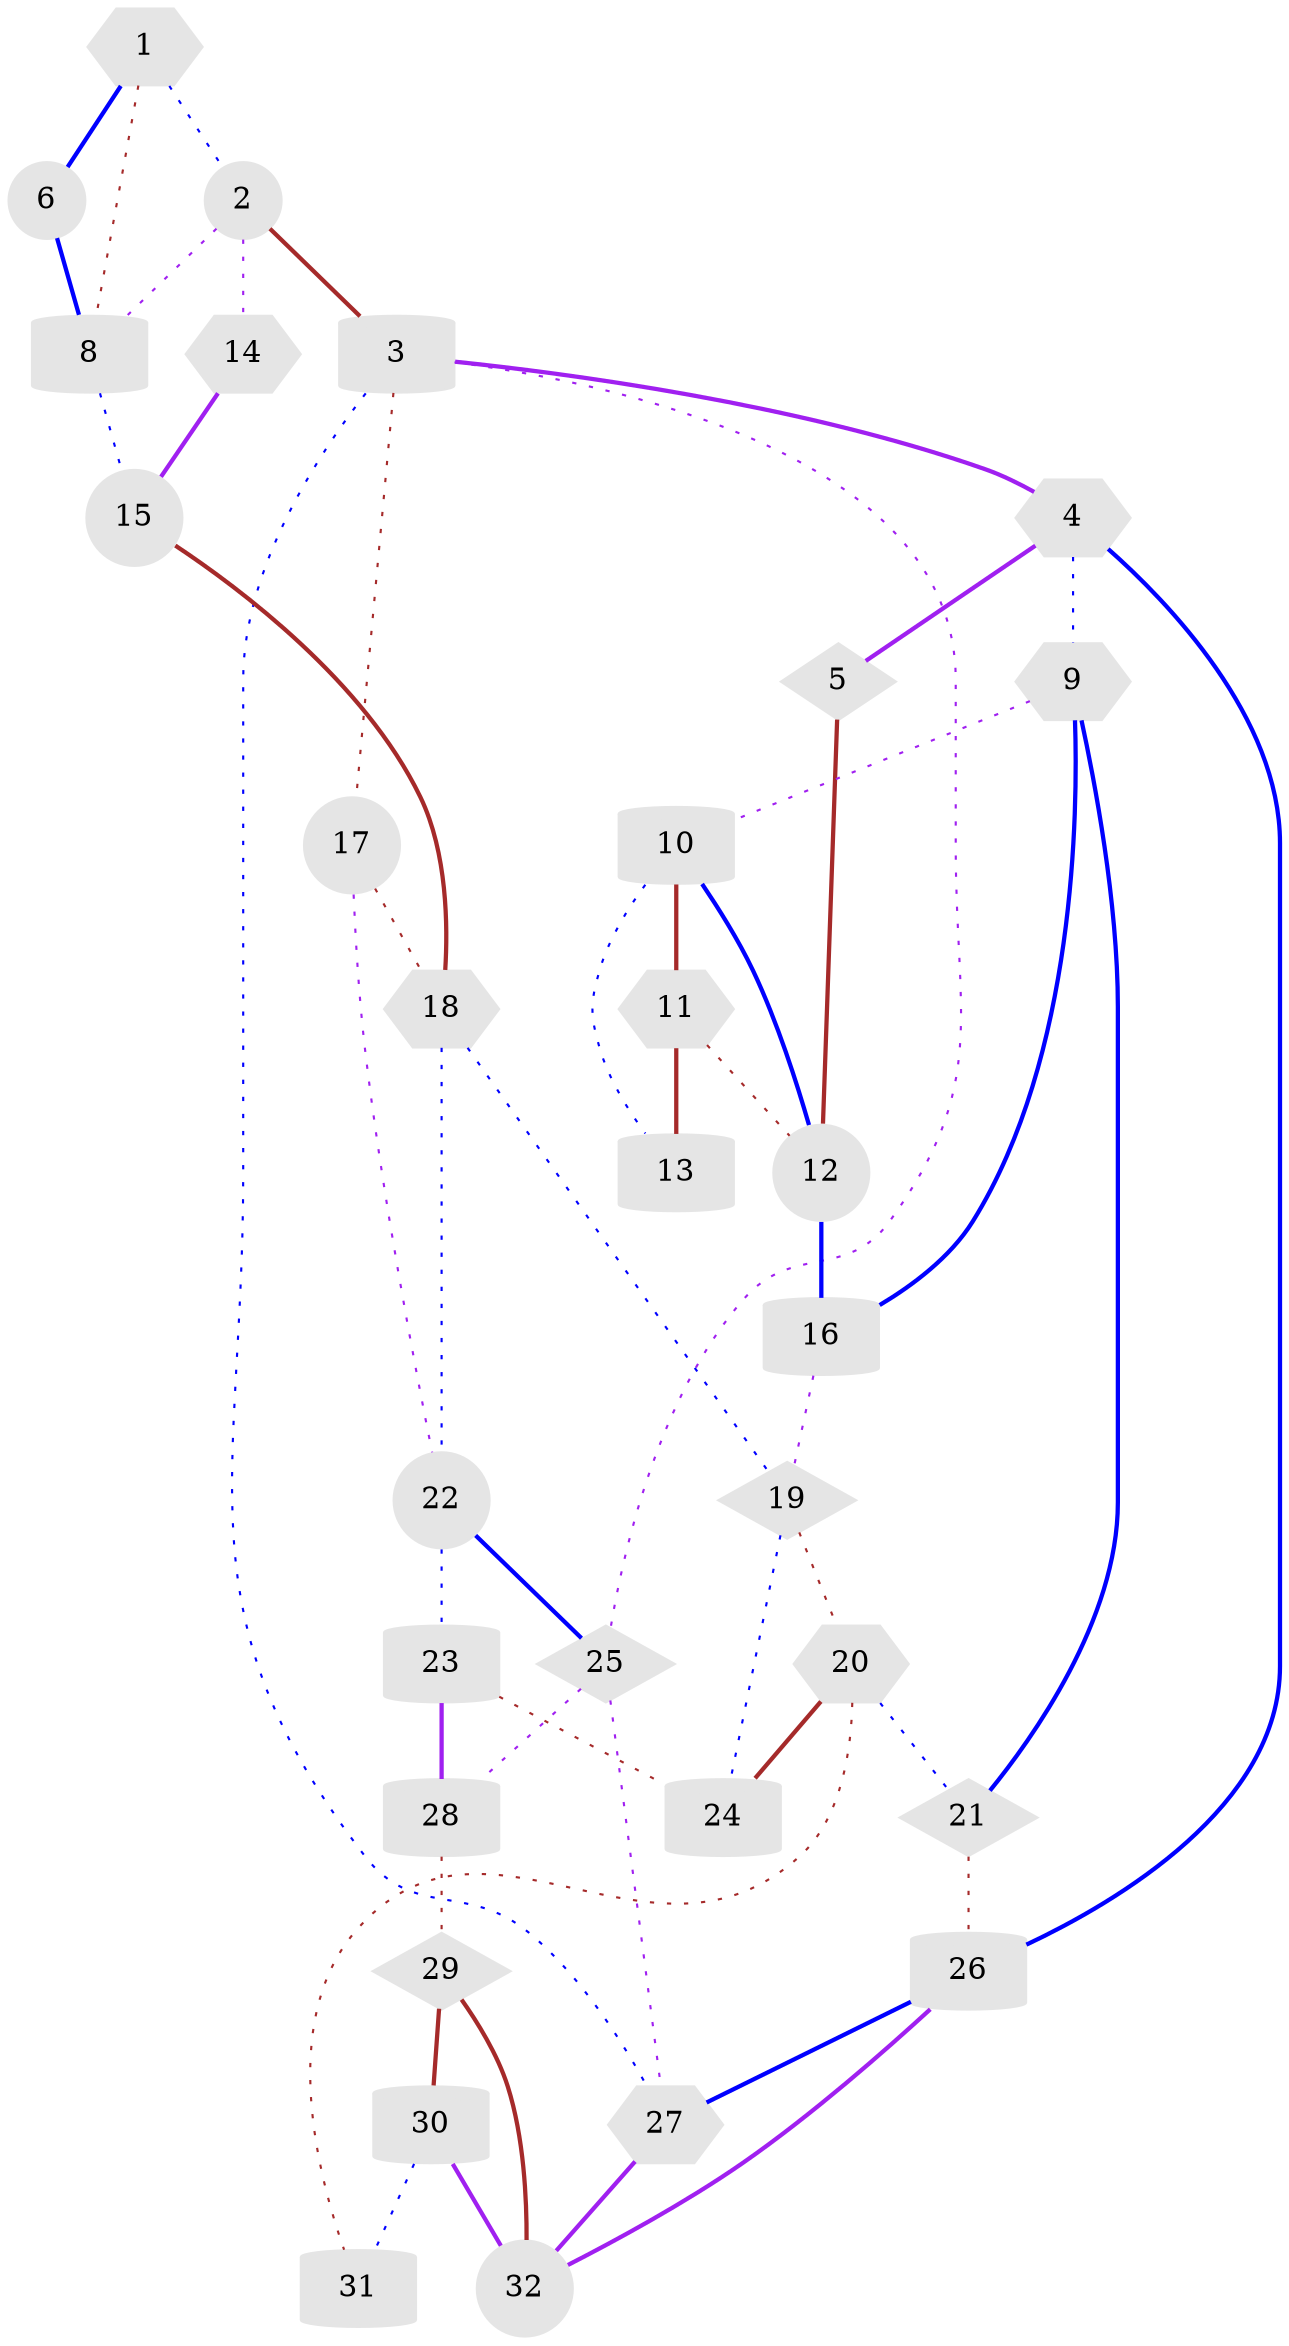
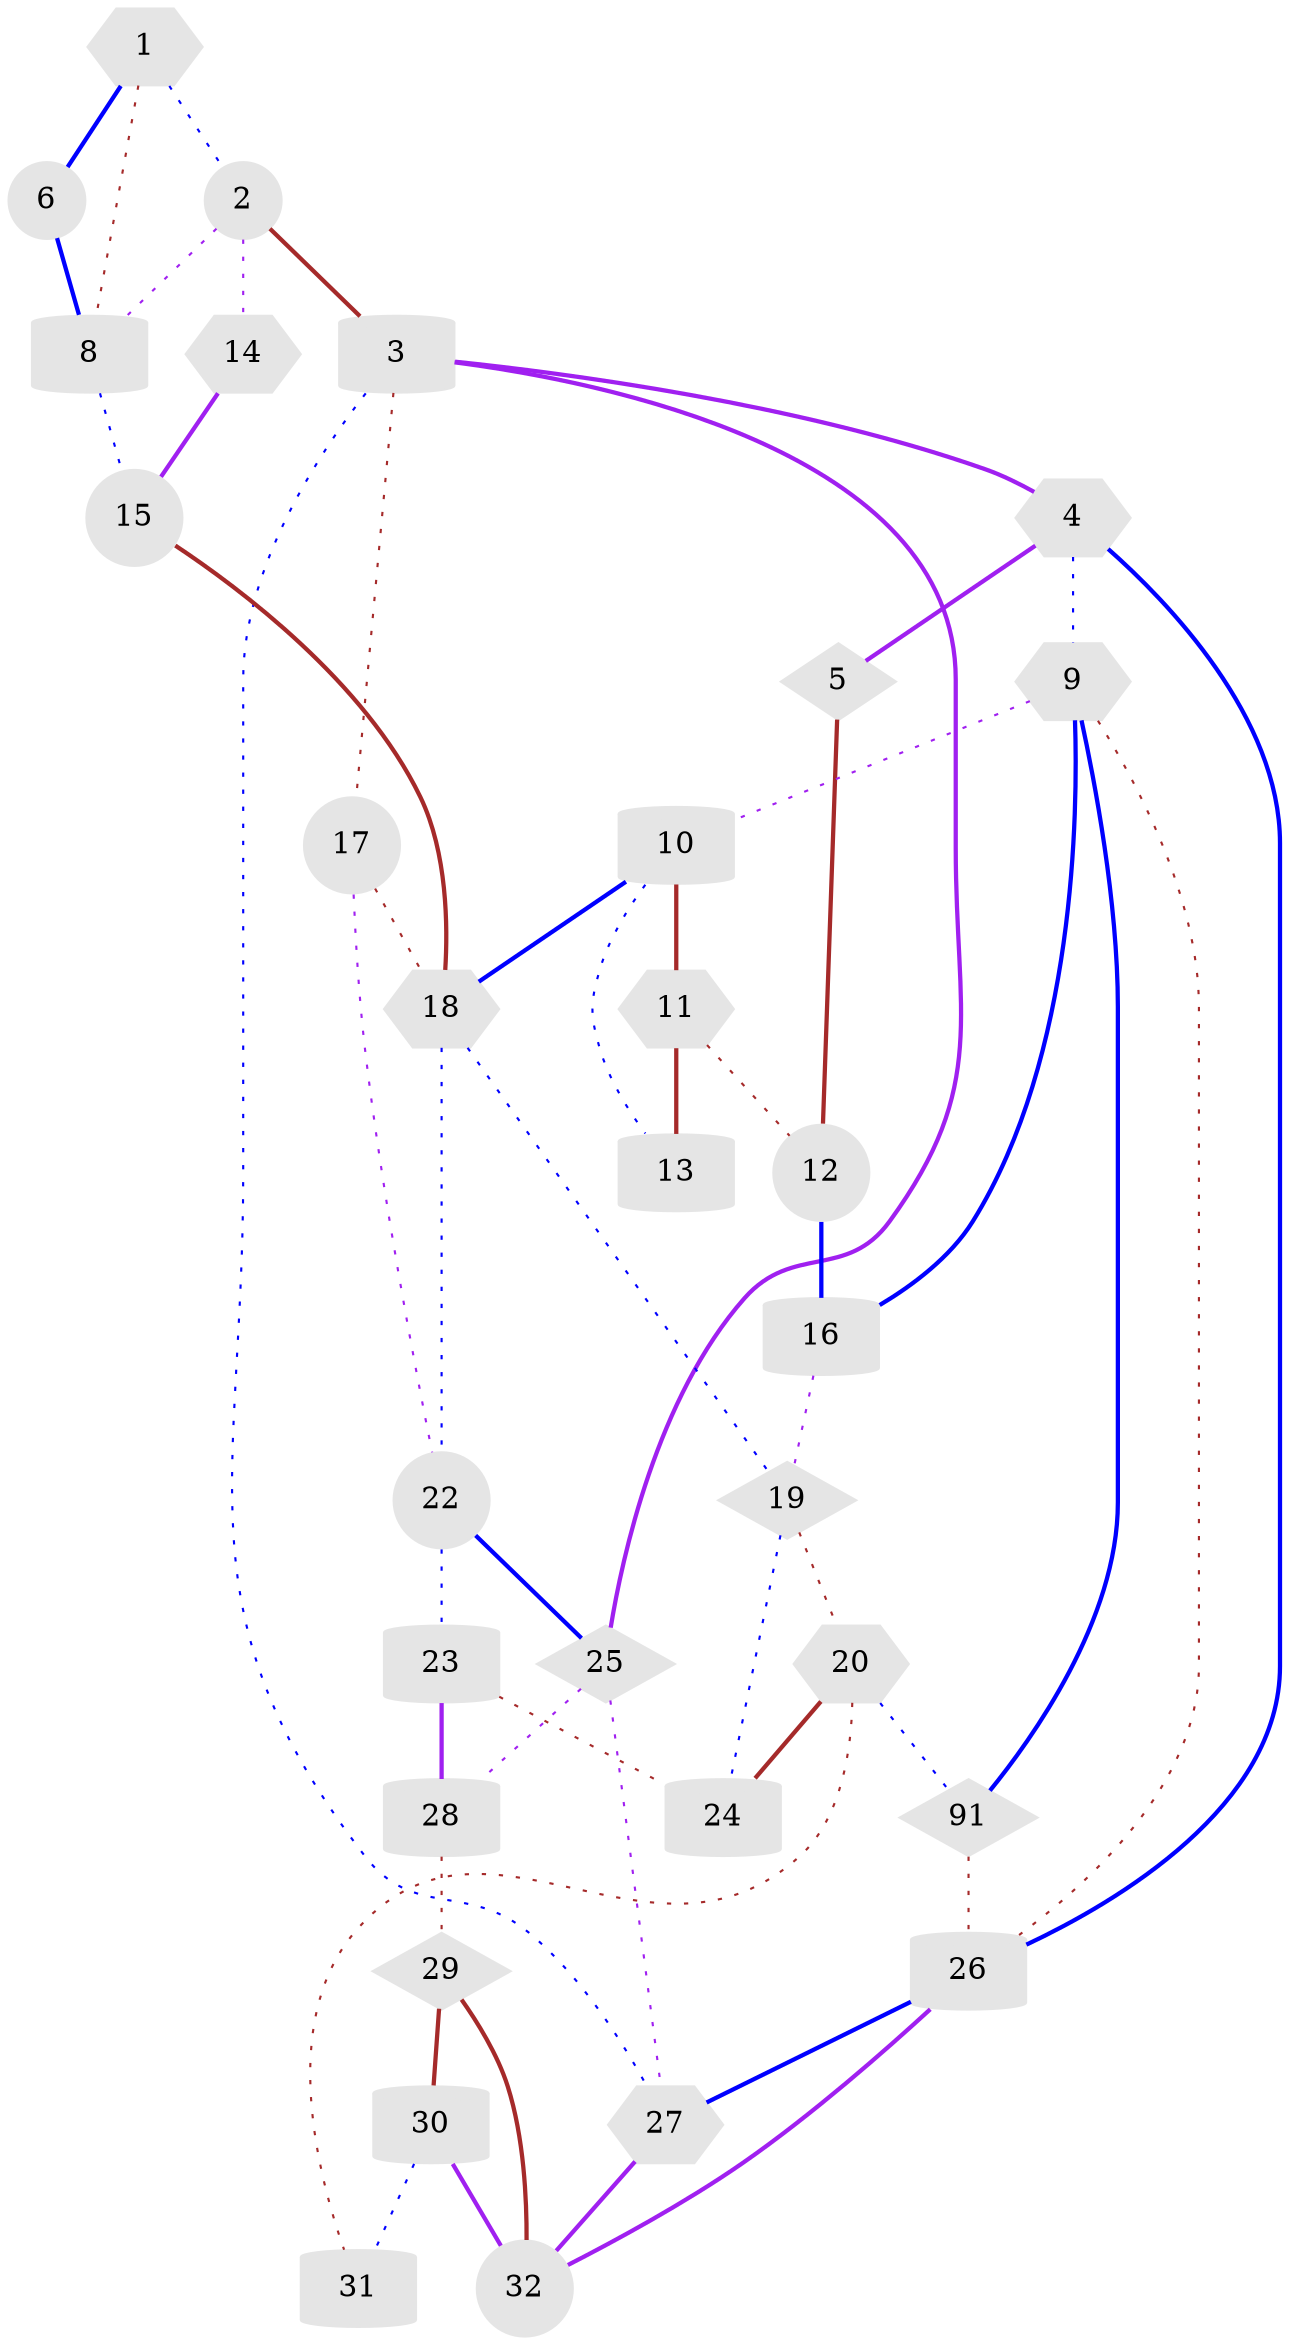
edge "3" -- "25": style dotted -> bold
edge "10" -- "12": now "10" -- "18"
edge "9" -- "26": added
node "21": label "21" -> "91"
